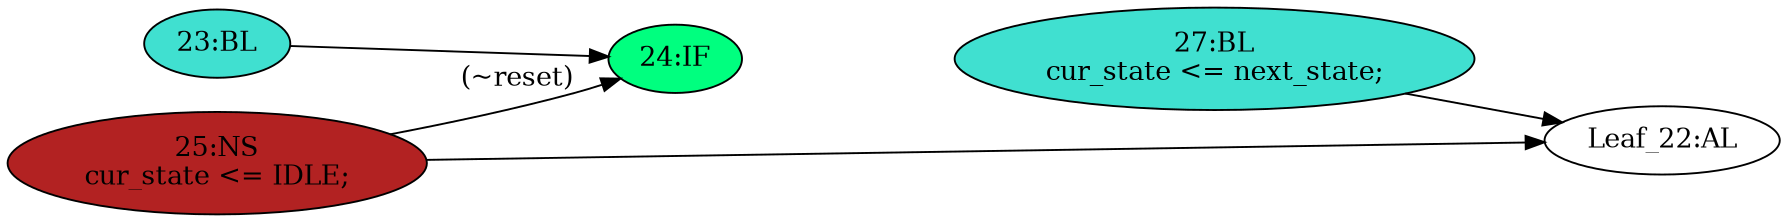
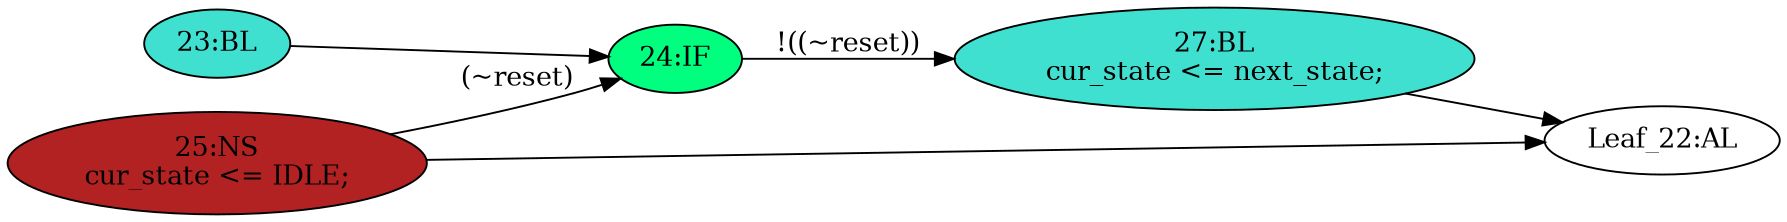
edge "24:IF" -> "27:BL cur_state <= next_state;": added, label "!((~reset))"
